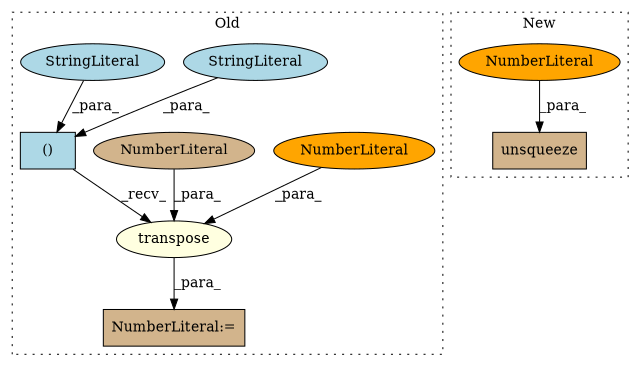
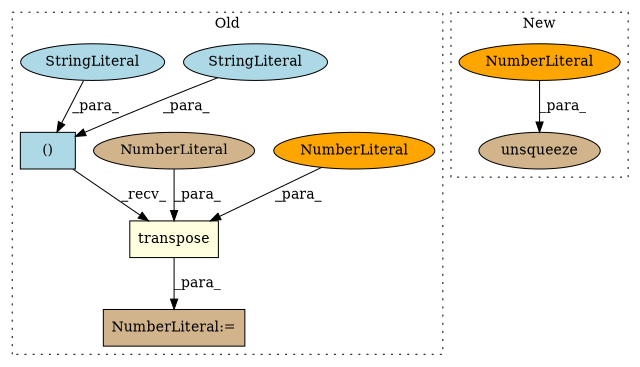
node "unsqueeze": shape box -> ellipse
node "transpose": shape ellipse -> box
